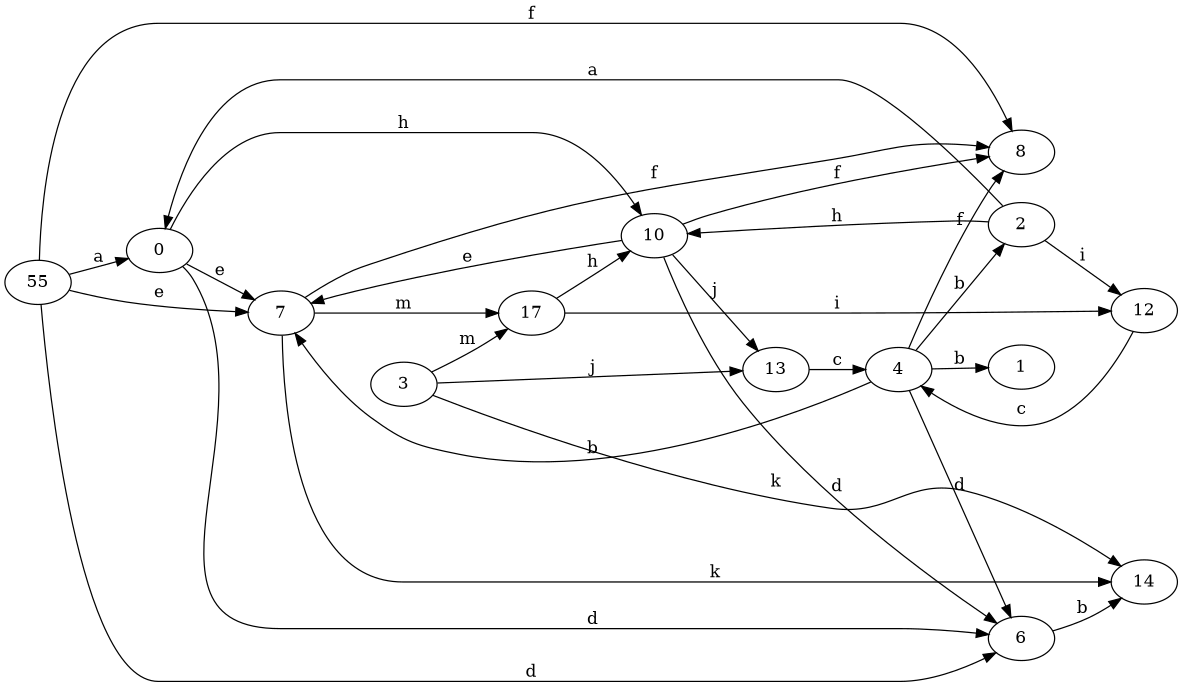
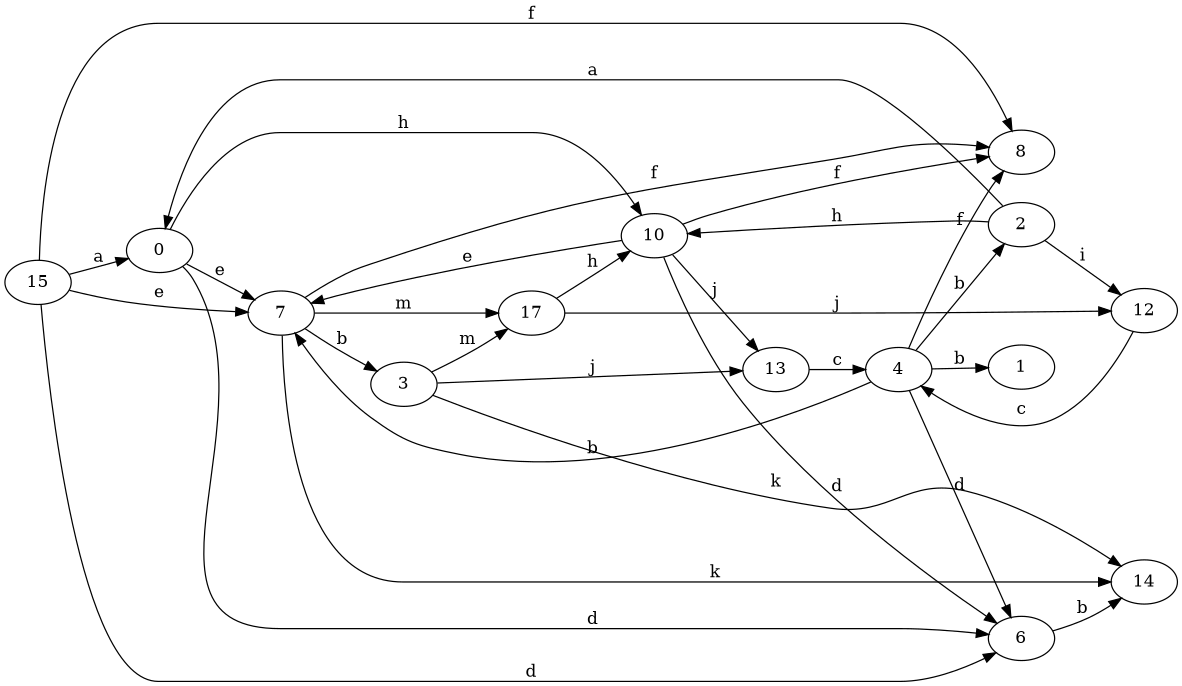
node "55": label "55" -> "15"
edge "17" -> "12": label "i" -> "j"
edge "7" -> "3": added, label "b"
